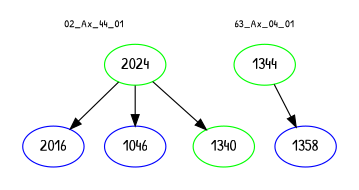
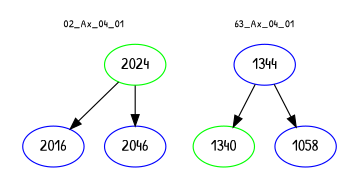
cluster "02_Ax_44_01": label "02_Ax_44_01" -> "02_Ax_04_01"
node "1344": color green -> blue
edge "2024" -> "1340": now "1344" -> "1340"
node "1046": label "1046" -> "2046"
node "1358": label "1358" -> "1058"
